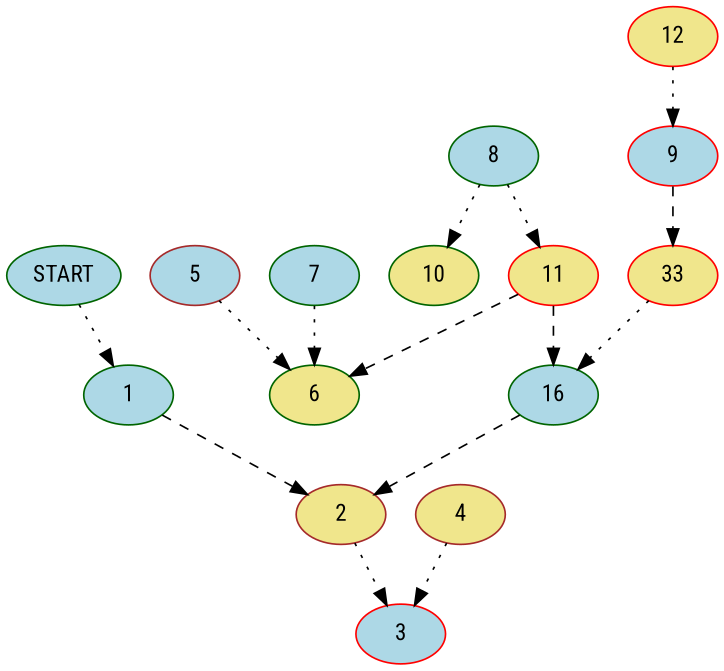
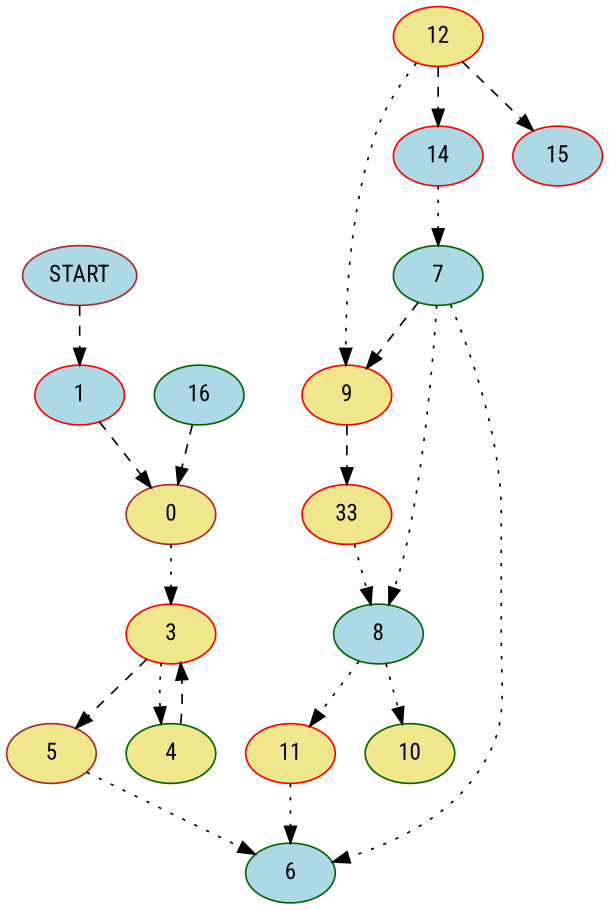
node "14": added
node "15": added
node "9": fillcolor lightblue -> khaki
node "START": color darkgreen -> brown
node "5": fillcolor lightblue -> khaki
edge "11" -> "16": removed
edge "START" -> "1": style dotted -> dashed
edge "7" -> "9": added
edge "33" -> "16": now "33" -> "8"
edge "11" -> "6": style dashed -> dotted
node "1": color darkgreen -> red
node "6": fillcolor khaki -> lightblue
edge "7" -> "8": added
node "2": label "2" -> "0"
node "4": color brown -> darkgreen
edge "4" -> "3": style dotted -> dashed
node "3": fillcolor lightblue -> khaki
edge "3" -> "4": added
edge "3" -> "5": added
